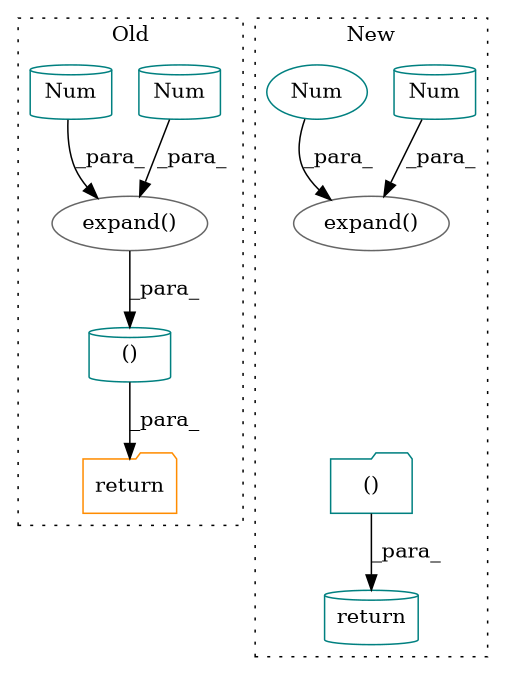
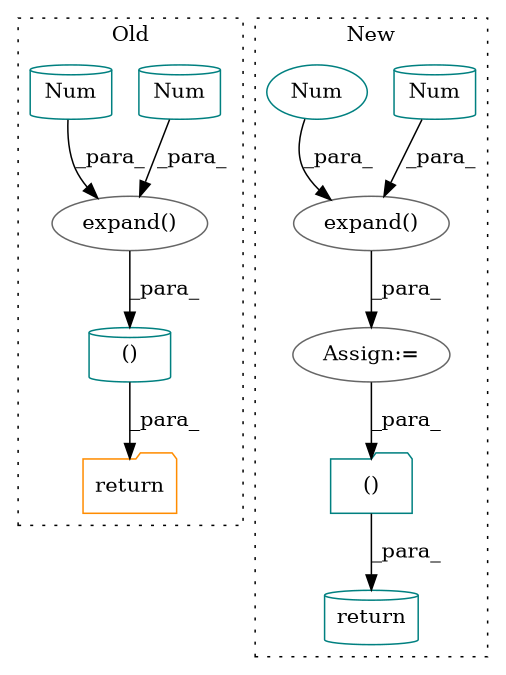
node "Assign:=": added
